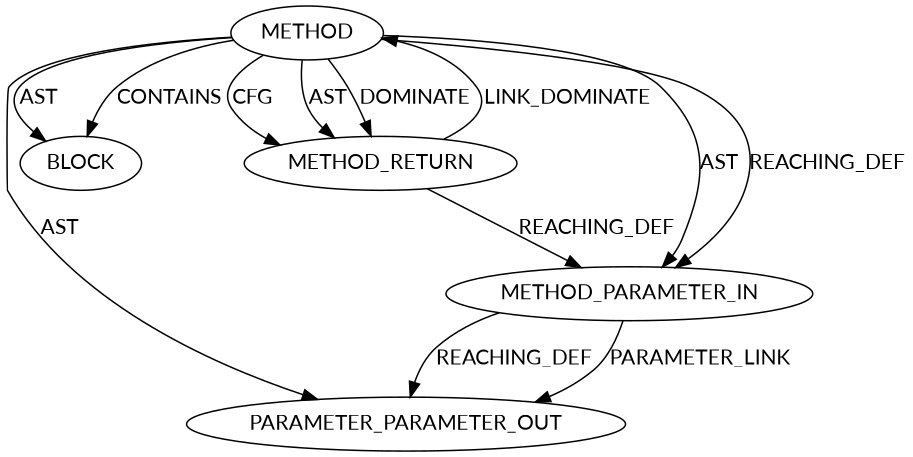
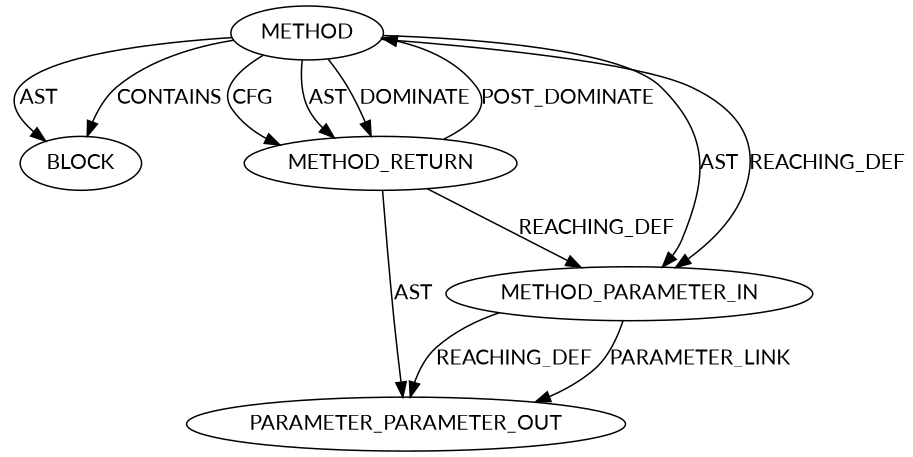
edge "METHOD_RETURN" -> "METHOD": label "LINK_DOMINATE" -> "POST_DOMINATE"
edge "METHOD" -> "PARAMETER_PARAMETER_OUT": now "METHOD_RETURN" -> "PARAMETER_PARAMETER_OUT"
